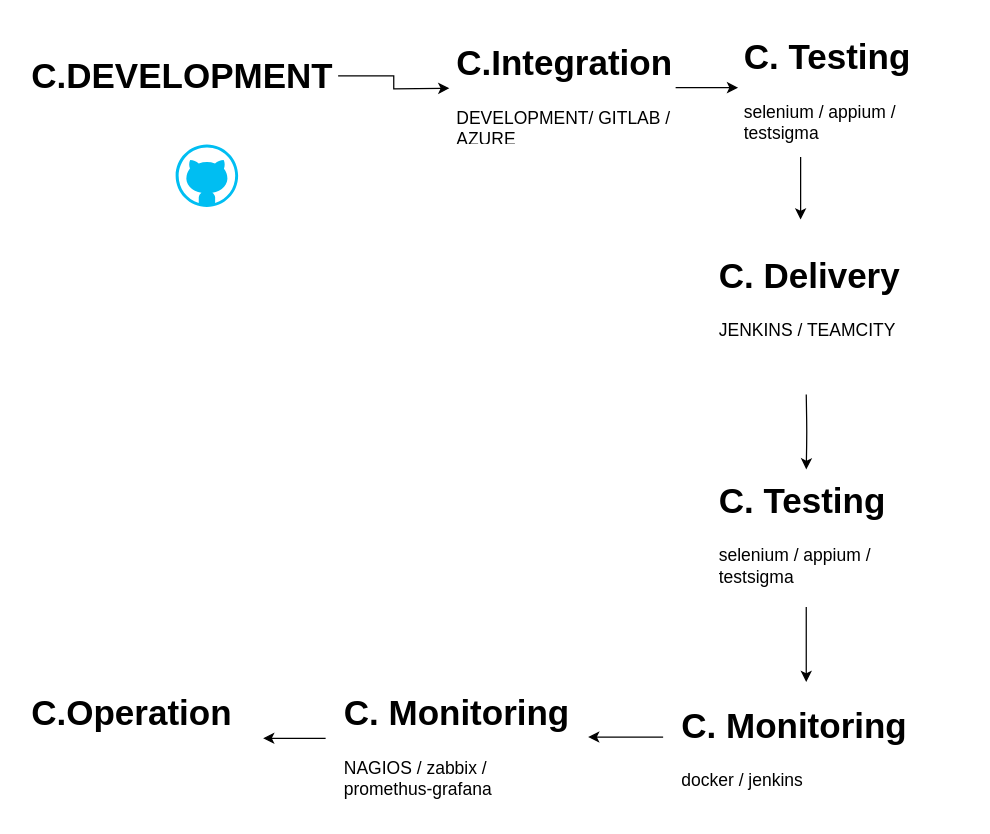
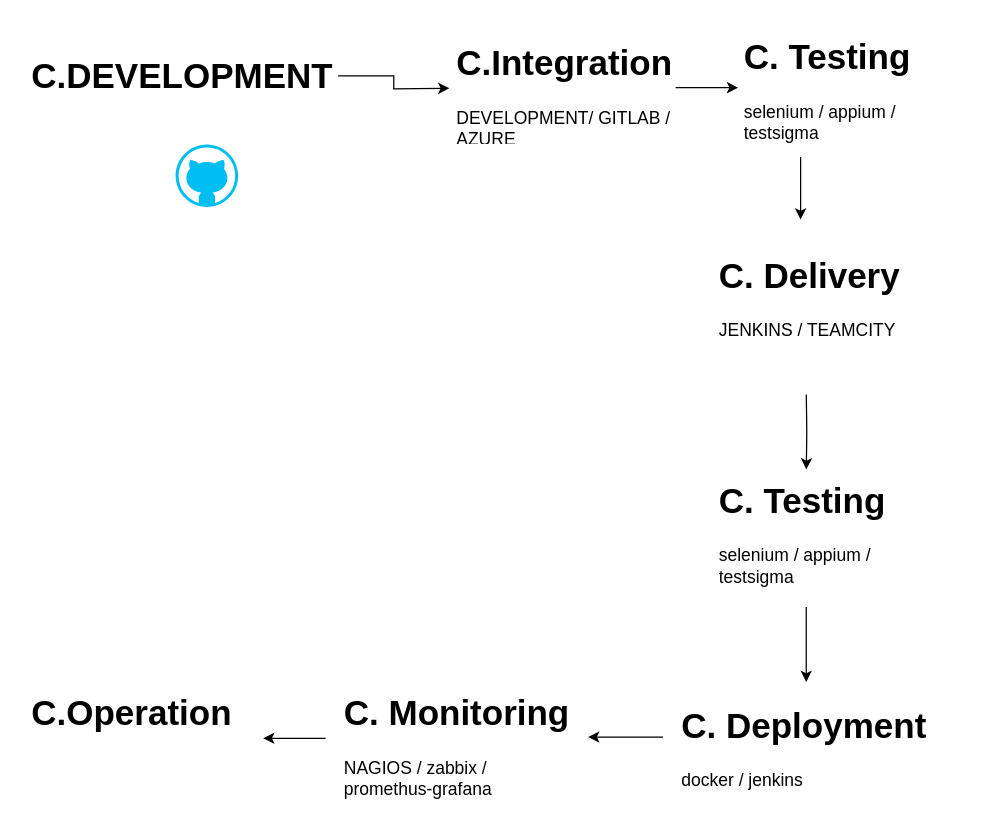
node "C. Monitoringdocker / jenkins": label "C. Monitoringdocker / jenkins" -> "C. Deploymentdocker / jenkins"
